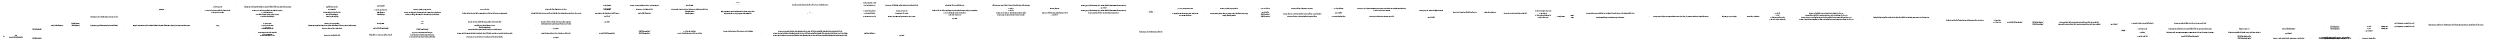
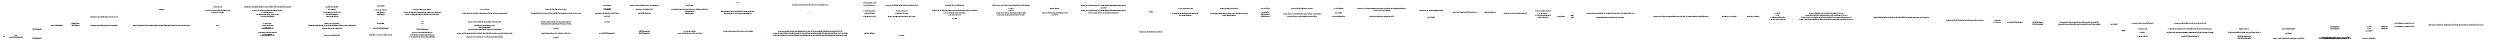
node "Conceptualization: Makes you feel *weary*.": label "Conceptualization: Makes you feel *weary*." -> "Conceptualization: Makes you feel *rebellious*."
